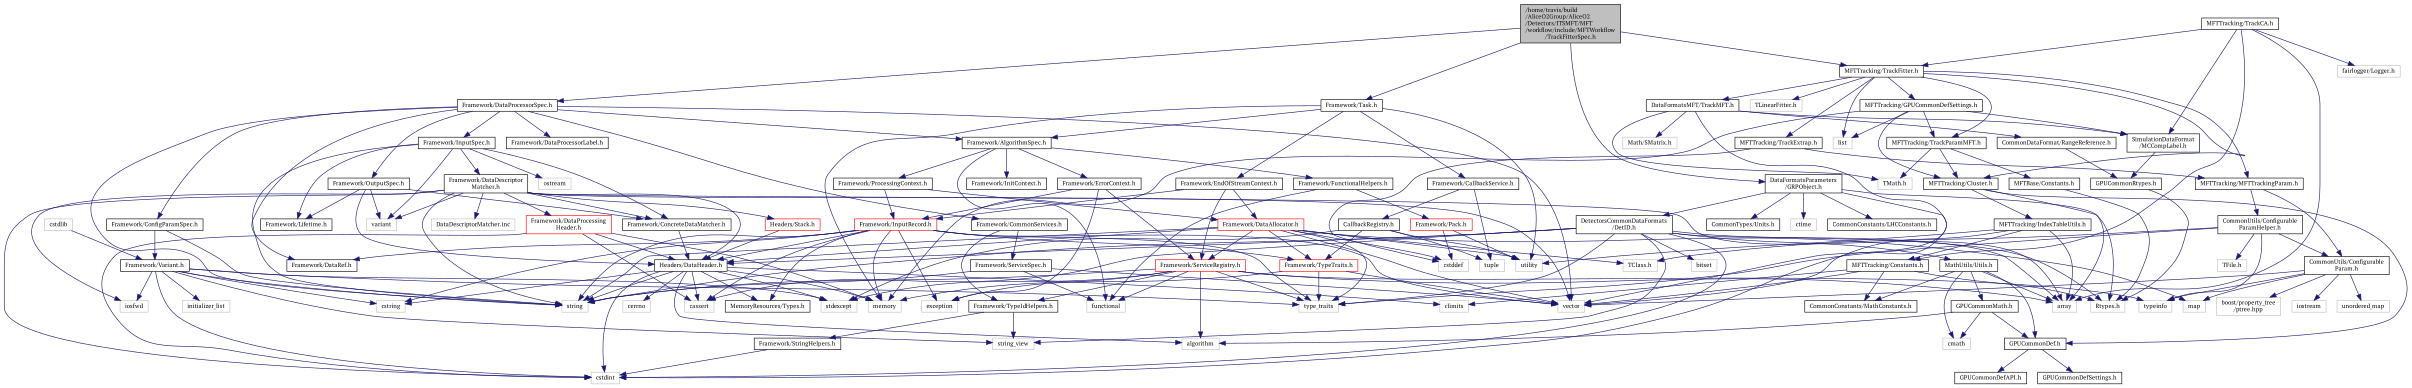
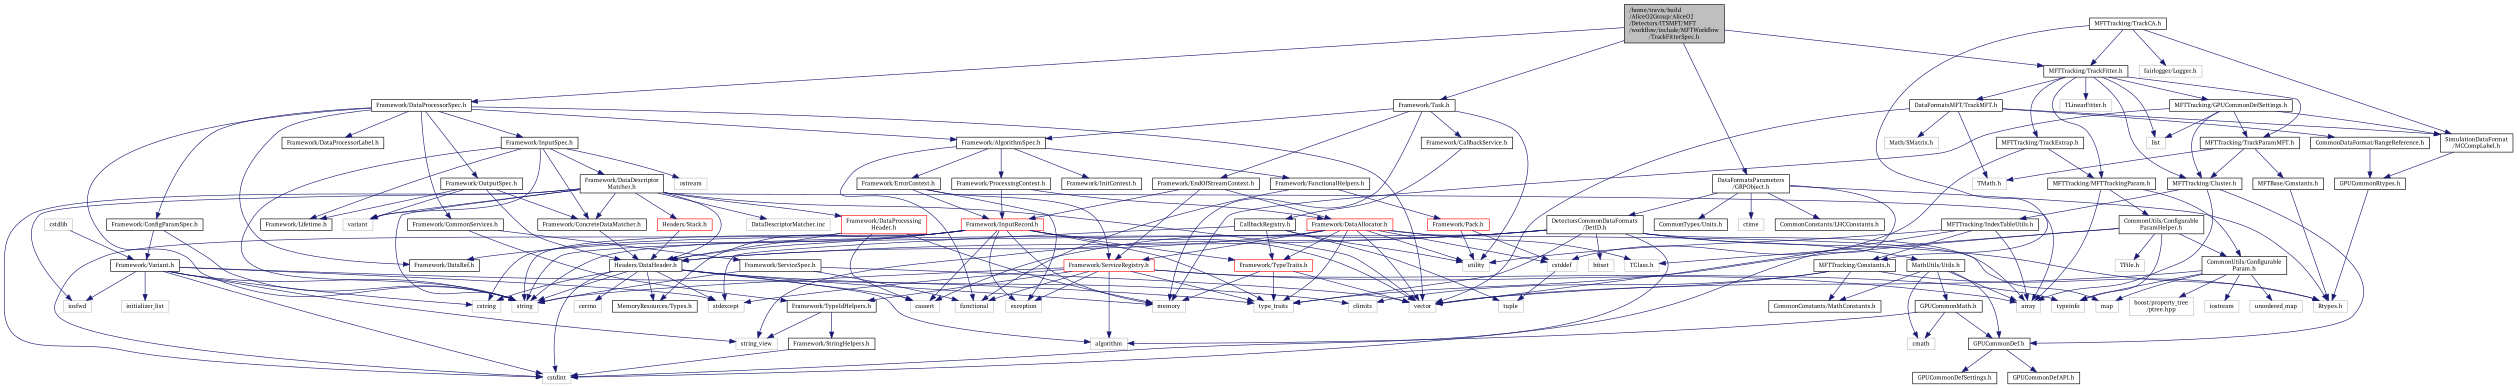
edge "Framework/CallbackService.h" -> "tuple": now "cstddef" -> "tuple"
edge "MFTTracking/TrackCA.h" -> "array": now "MFTTracking/MFTTrackingParam.h" -> "array"
